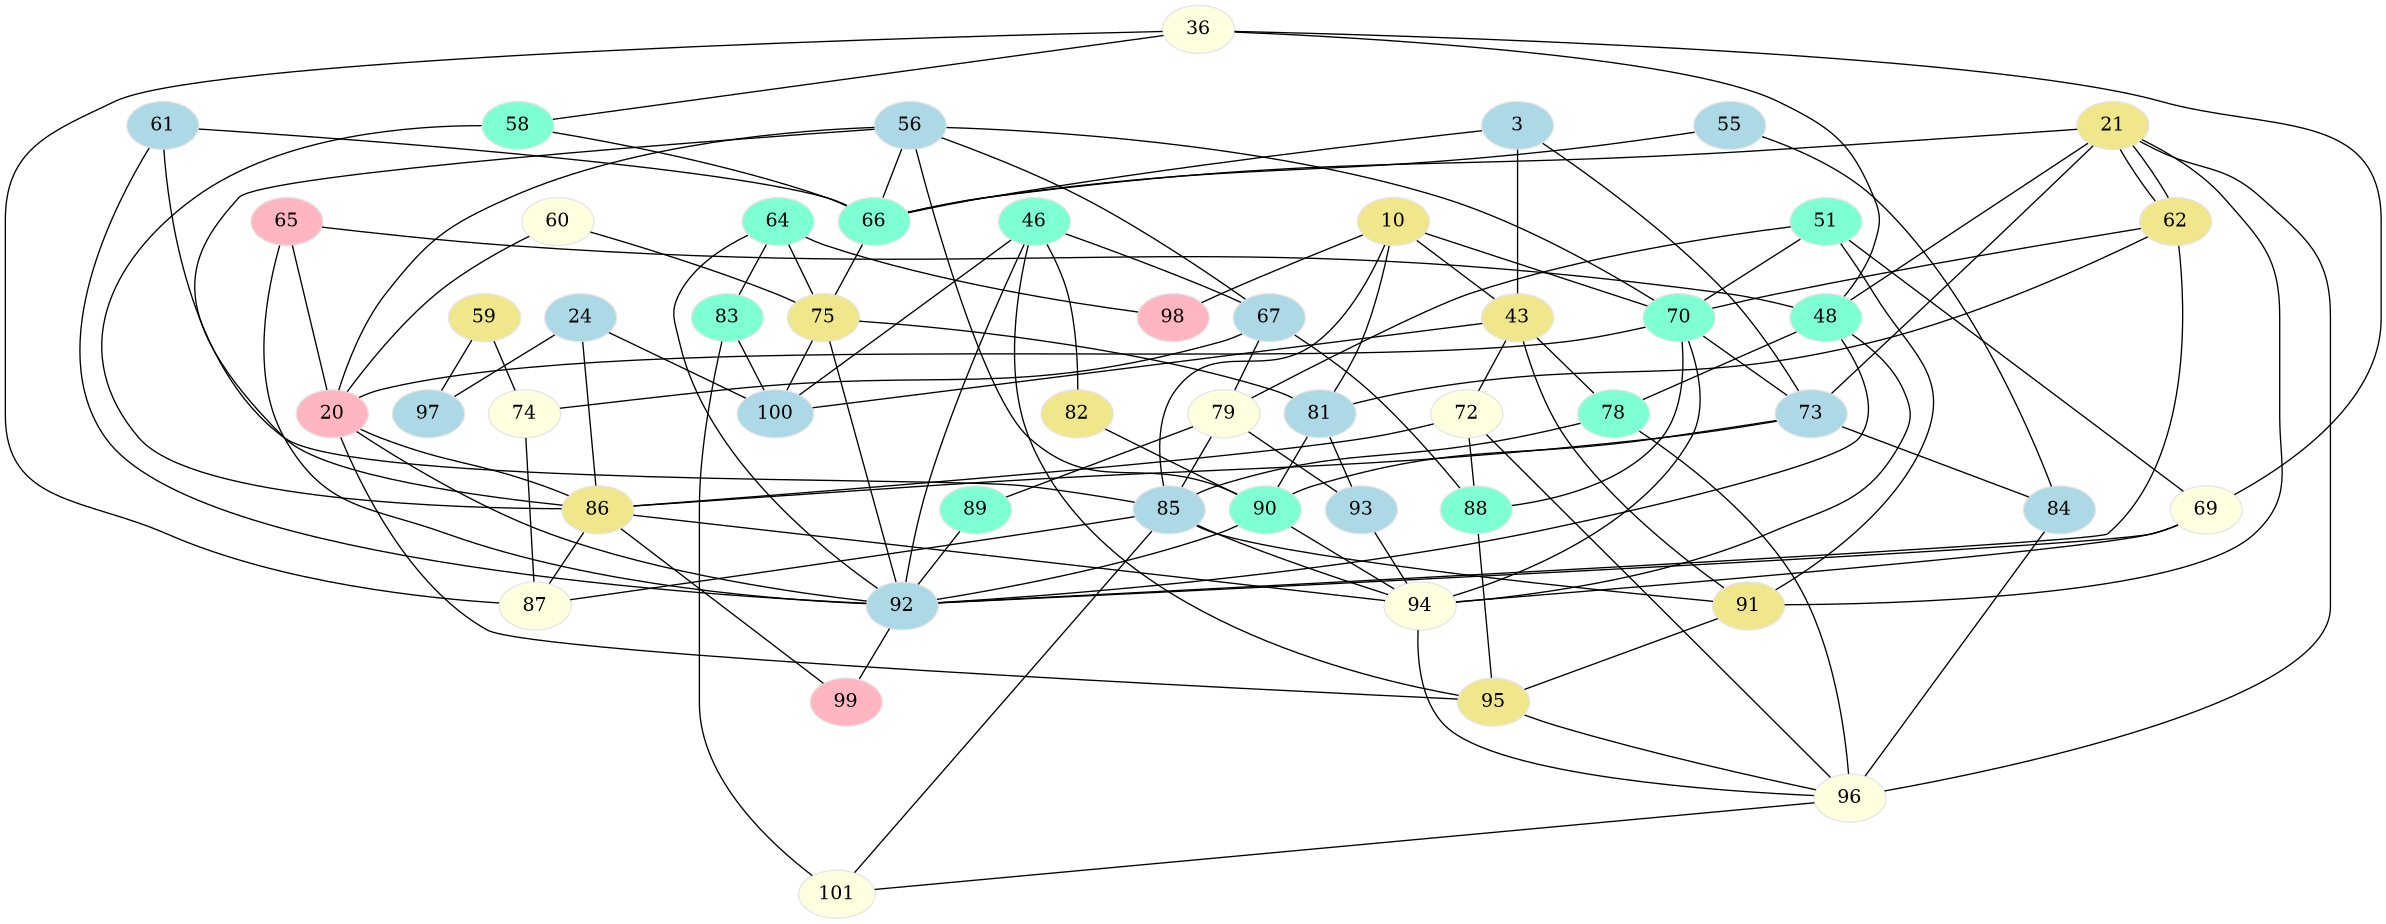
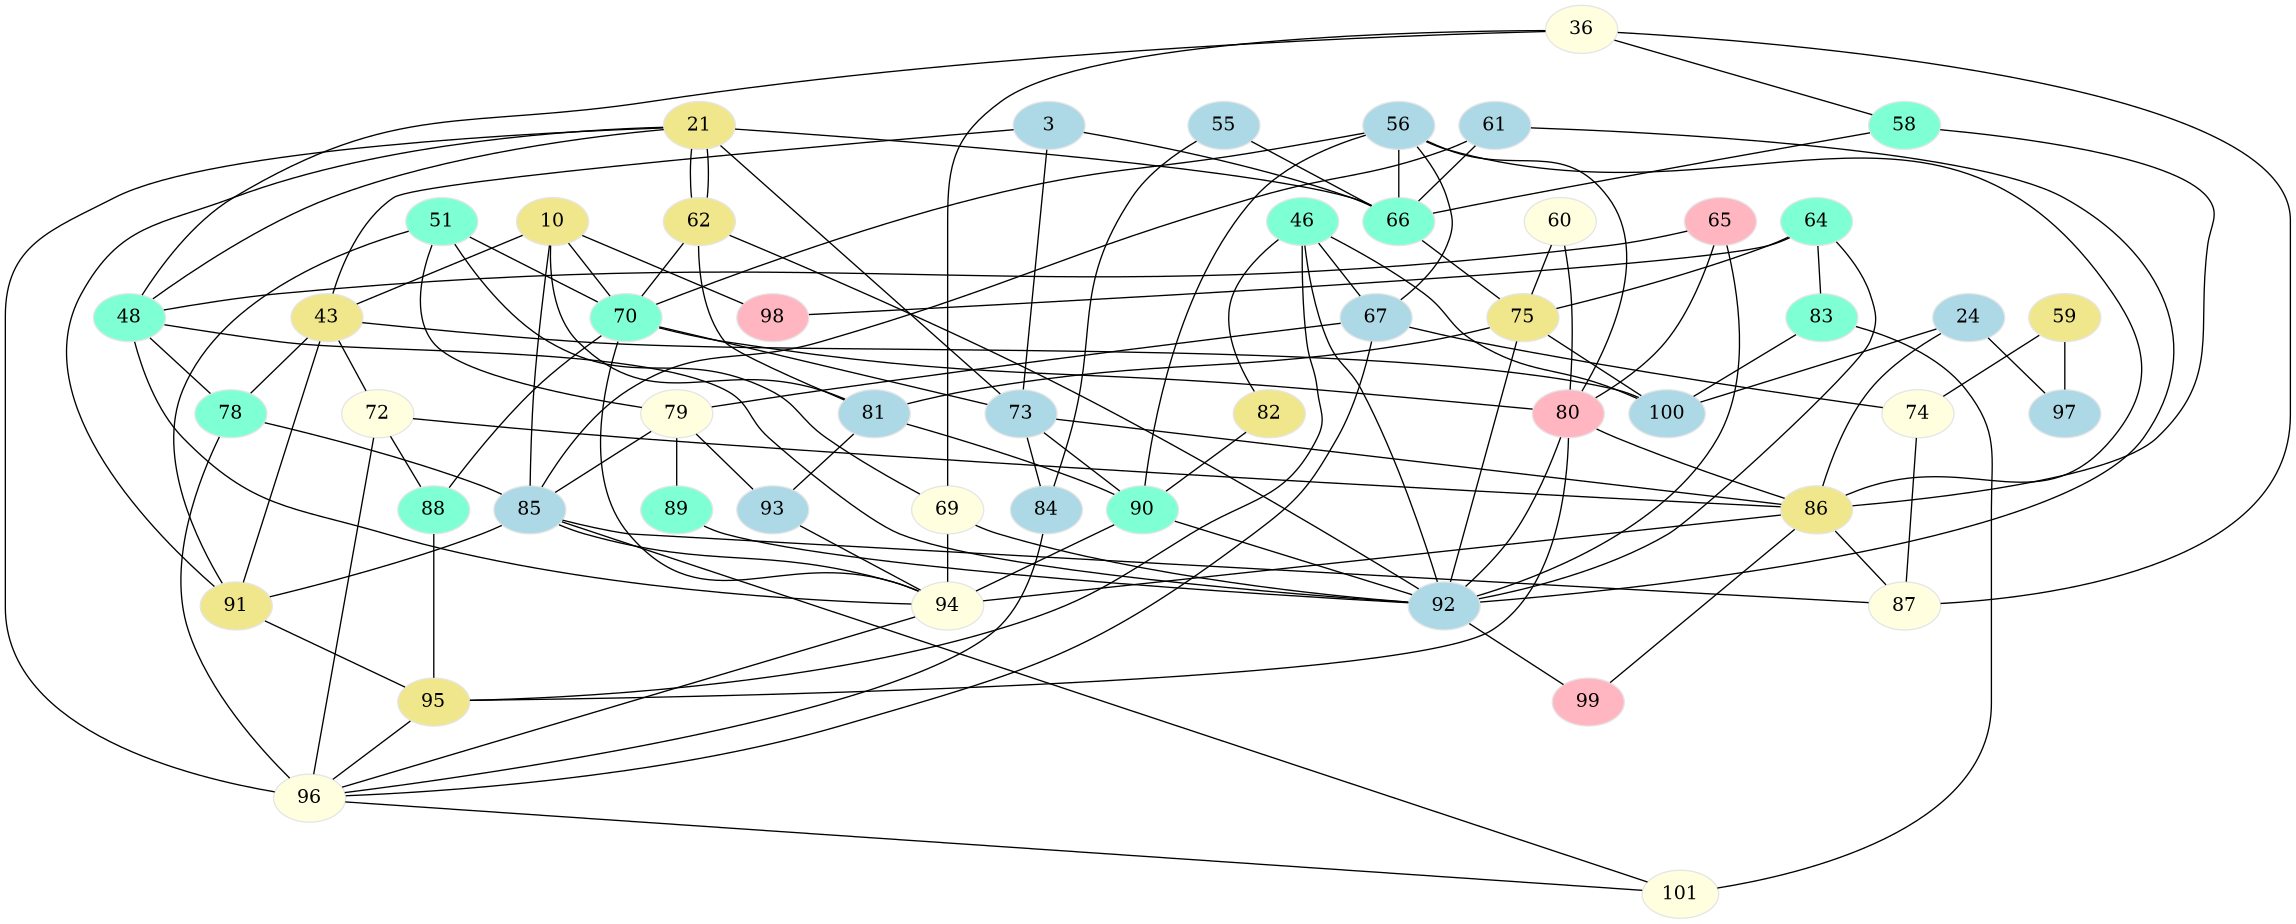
edge "67" -- "88": now "67" -- "96"
node "20": label "20" -> "80"
